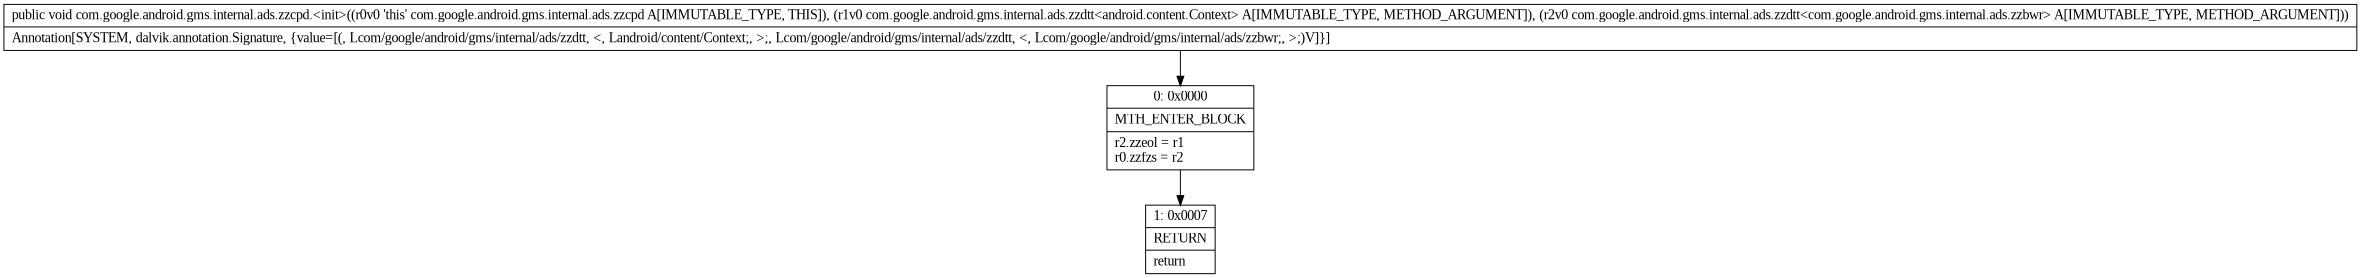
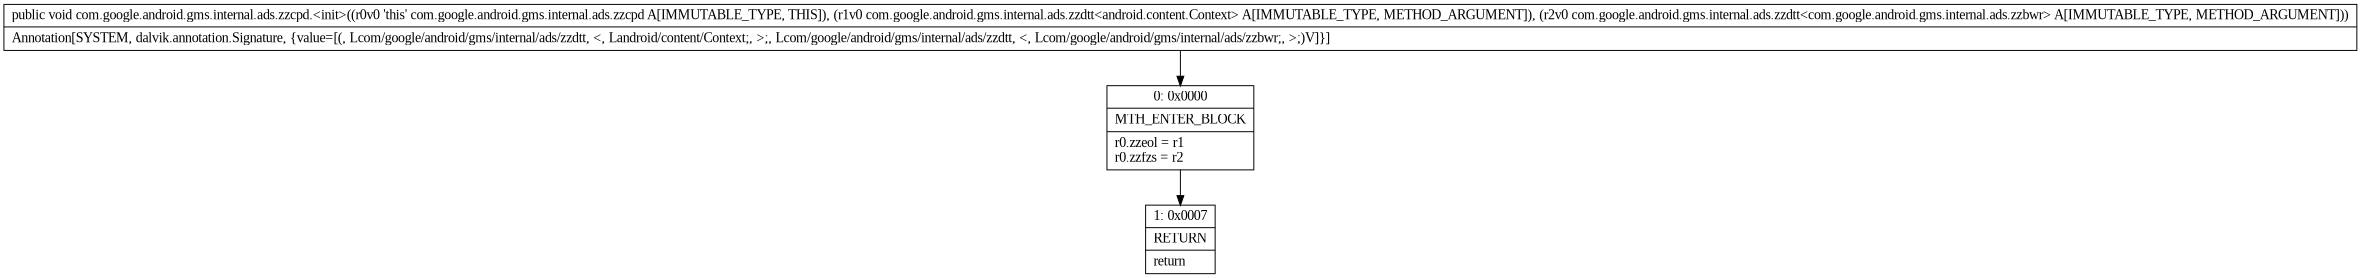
node "0: 0x0000": text "r2.zzeol = r1" -> "r0.zzeol = r1"
